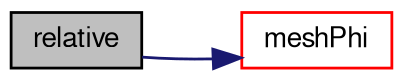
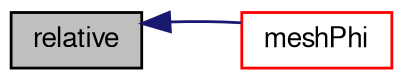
edge "relative" -> "meshPhi": reversed
